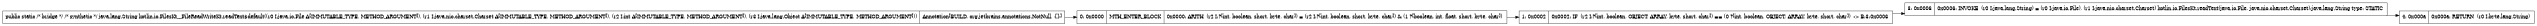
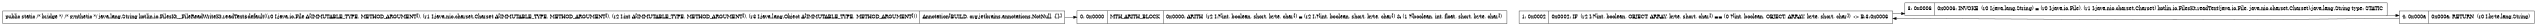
node "0: 0x0000": text "MTH_ENTER_BLOCK" -> "MTH_ARITH_BLOCK"
edge "0: 0x0000" -> "1: 0x0002": now "4: 0x000a" -> "1: 0x0002"
